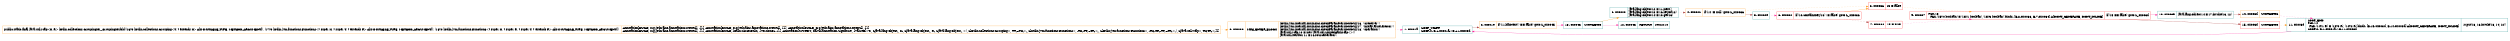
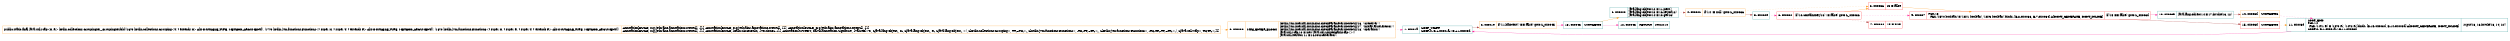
edge "8: 0x0036" -> "9: 0x0037": style dotted -> solid
edge "7: 0x0034" -> "9: 0x0037": now "6: 0x0032" -> "9: 0x0037"
